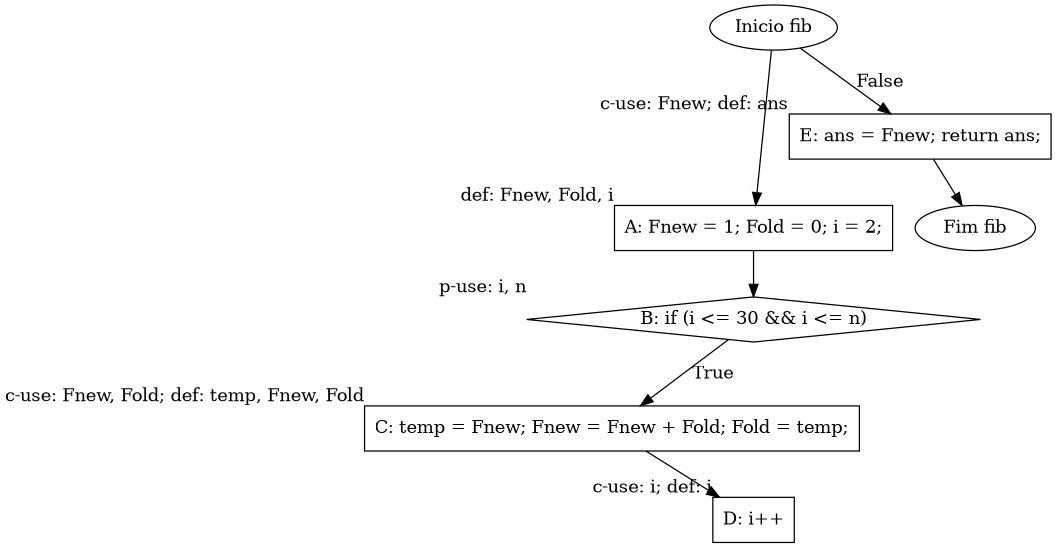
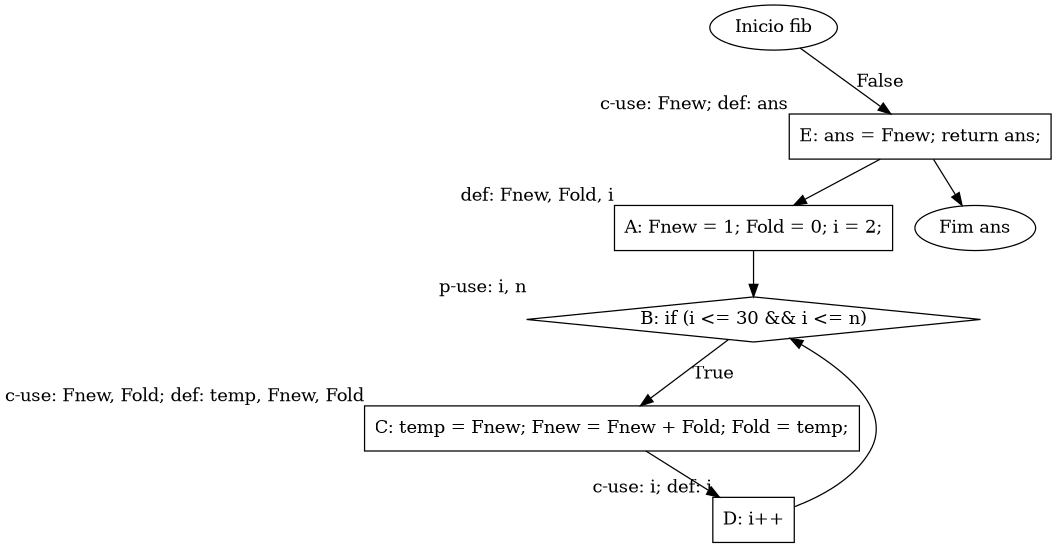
edge "Inicio fib" -> "A: Fnew = 1; Fold = 0; i = 2; def: Fnew, Fold, i": now "E: ans = Fnew; return ans; c-use: Fnew; def: ans" -> "A: Fnew = 1; Fold = 0; i = 2; def: Fnew, Fold, i"
node "Fim fib": label "Fim fib" -> "Fim ans"
edge "D: i++ c-use: i; def: i" -> "B: if (i <= 30 && i <= n) p-use: i, n": added
